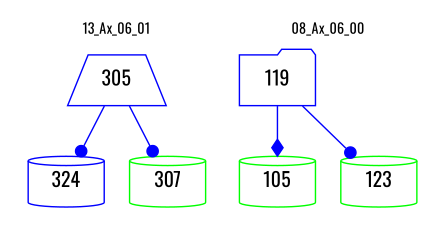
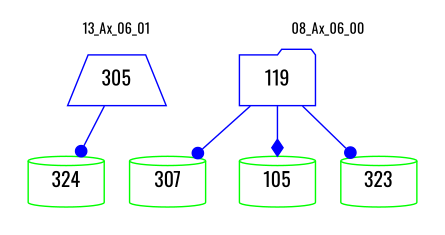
edge "305" -> "307": now "119" -> "307"
node "324": color blue -> green
node "123": label "123" -> "323"
